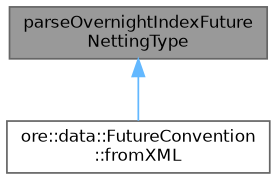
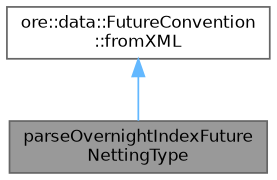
edge "ore::data::FutureConvention ::fromXML" -> "parseOvernightIndexFuture NettingType": reversed
